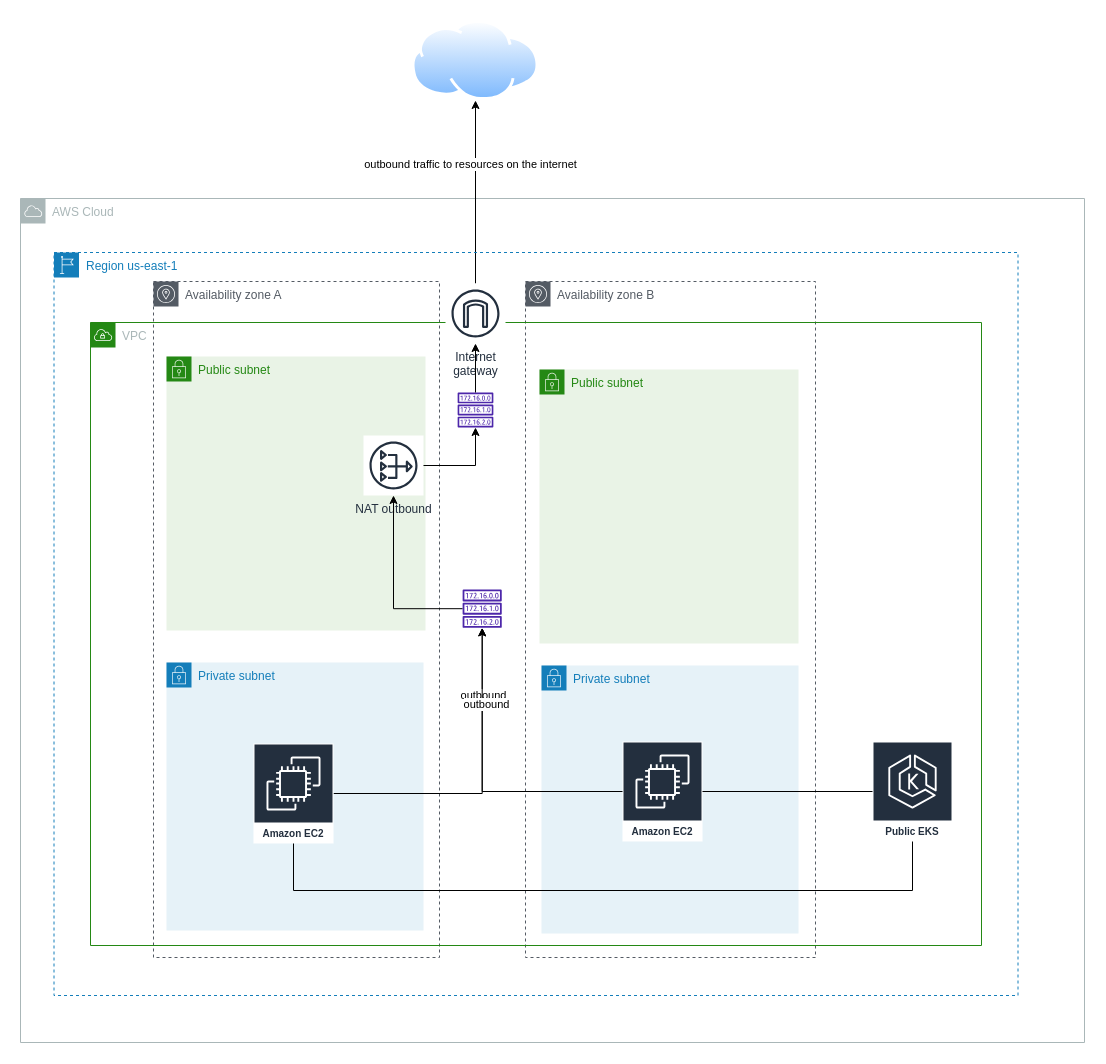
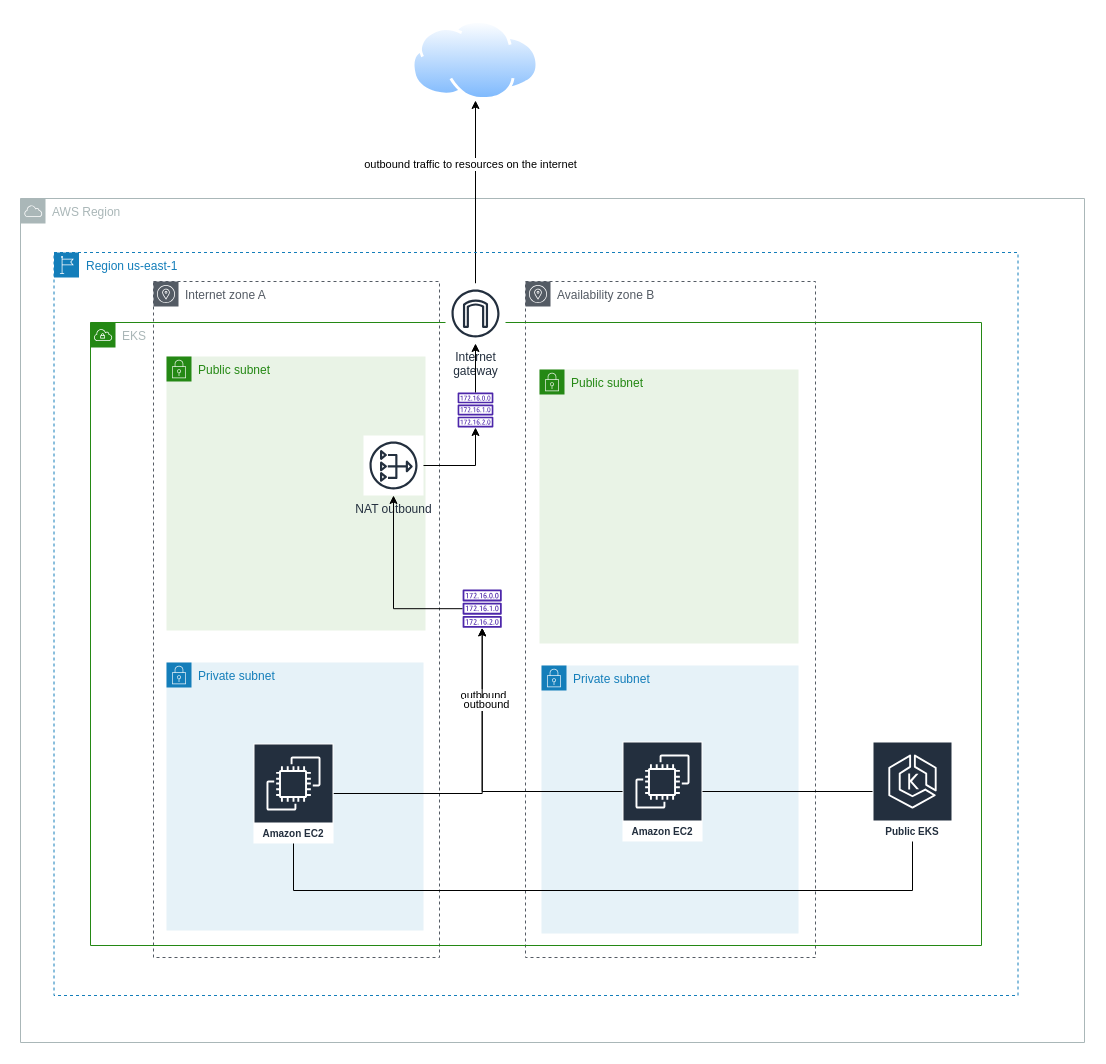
node "AWS Cloud": label "AWS Cloud" -> "AWS Region"
node "Availability zone A": label "Availability zone A" -> "Internet zone A"
node "VPC": label "VPC" -> "EKS"
